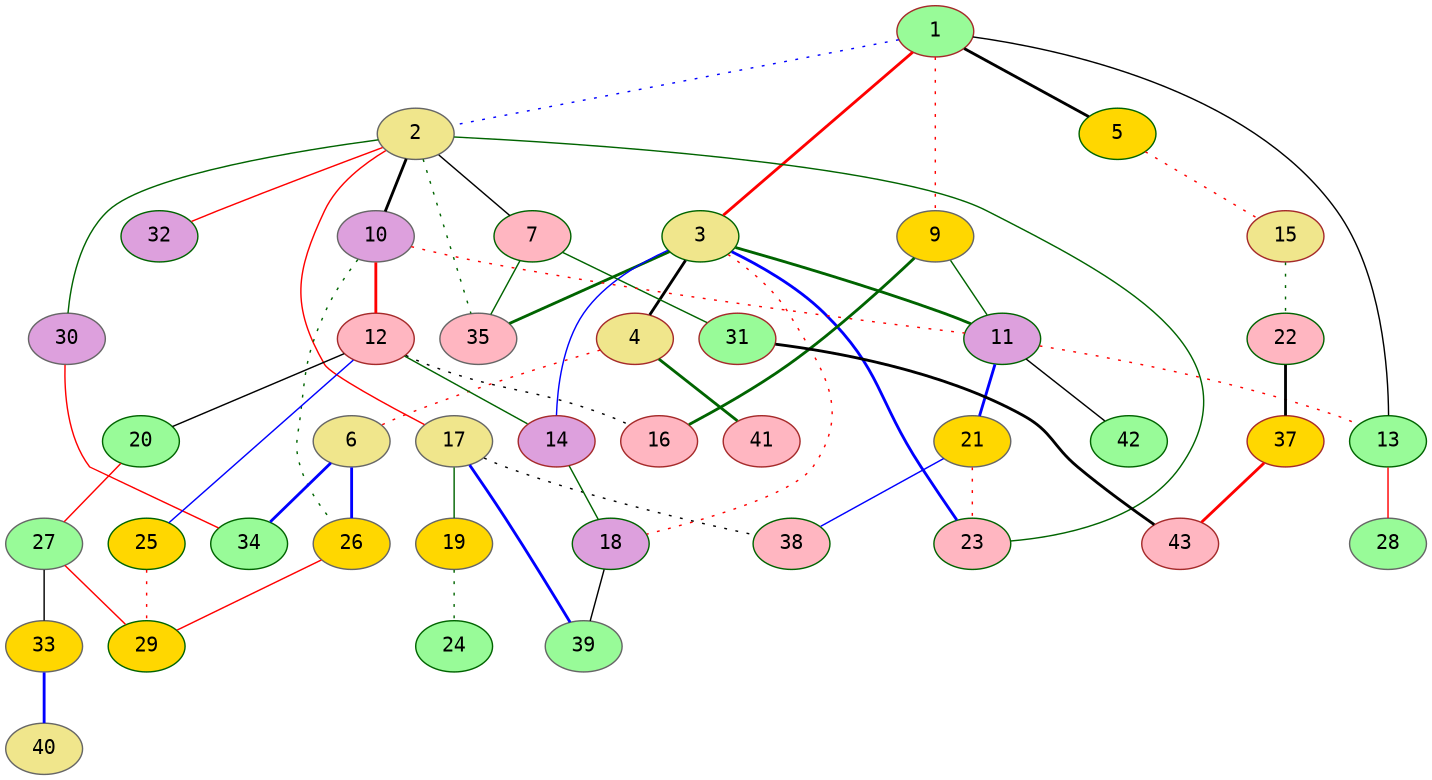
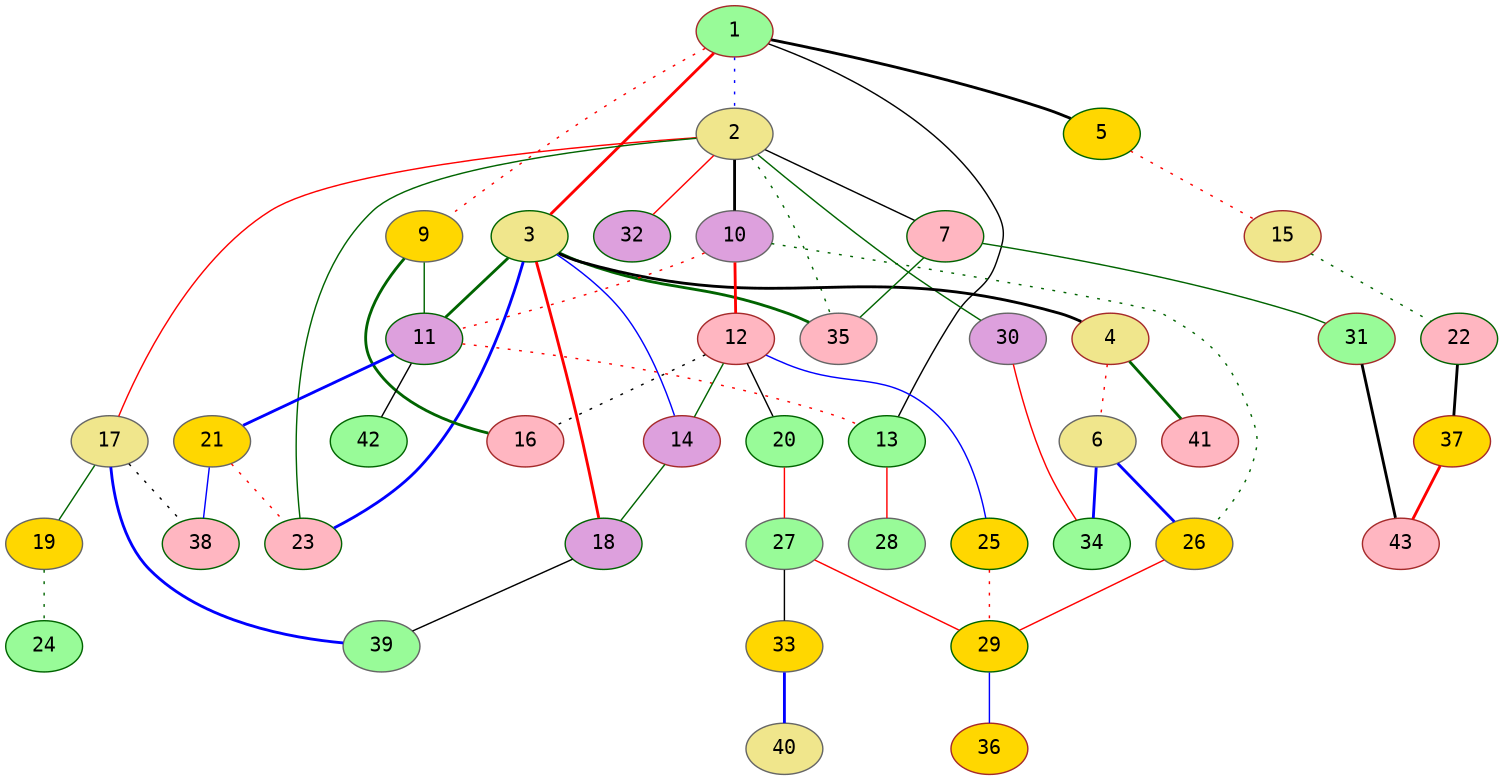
edge "3" -- "18": style dotted -> bold
node "36": added
